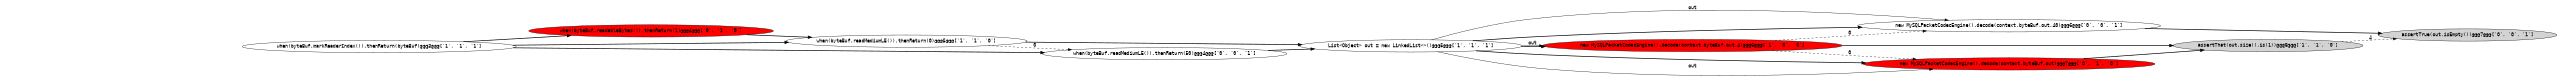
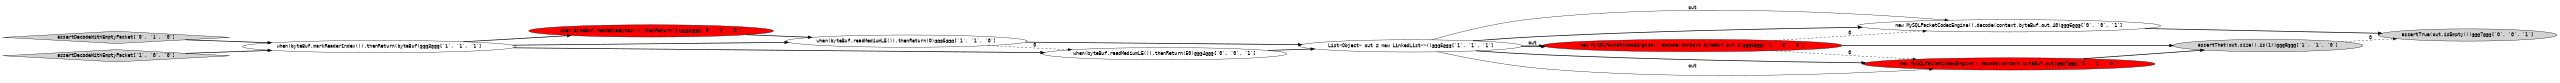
node "assertDecodeWithEmptyPacket['0', '1', '0']": added
edge "assertThat(out.size(),is(1))@@@8@@@['1', '1', '0']" -> "assertTrue(out.isEmpty())@@@7@@@['0', '0', '1']": label "4" -> "0"
node "assertDecodeWithEmptyPacket['1', '0', '0']": added
